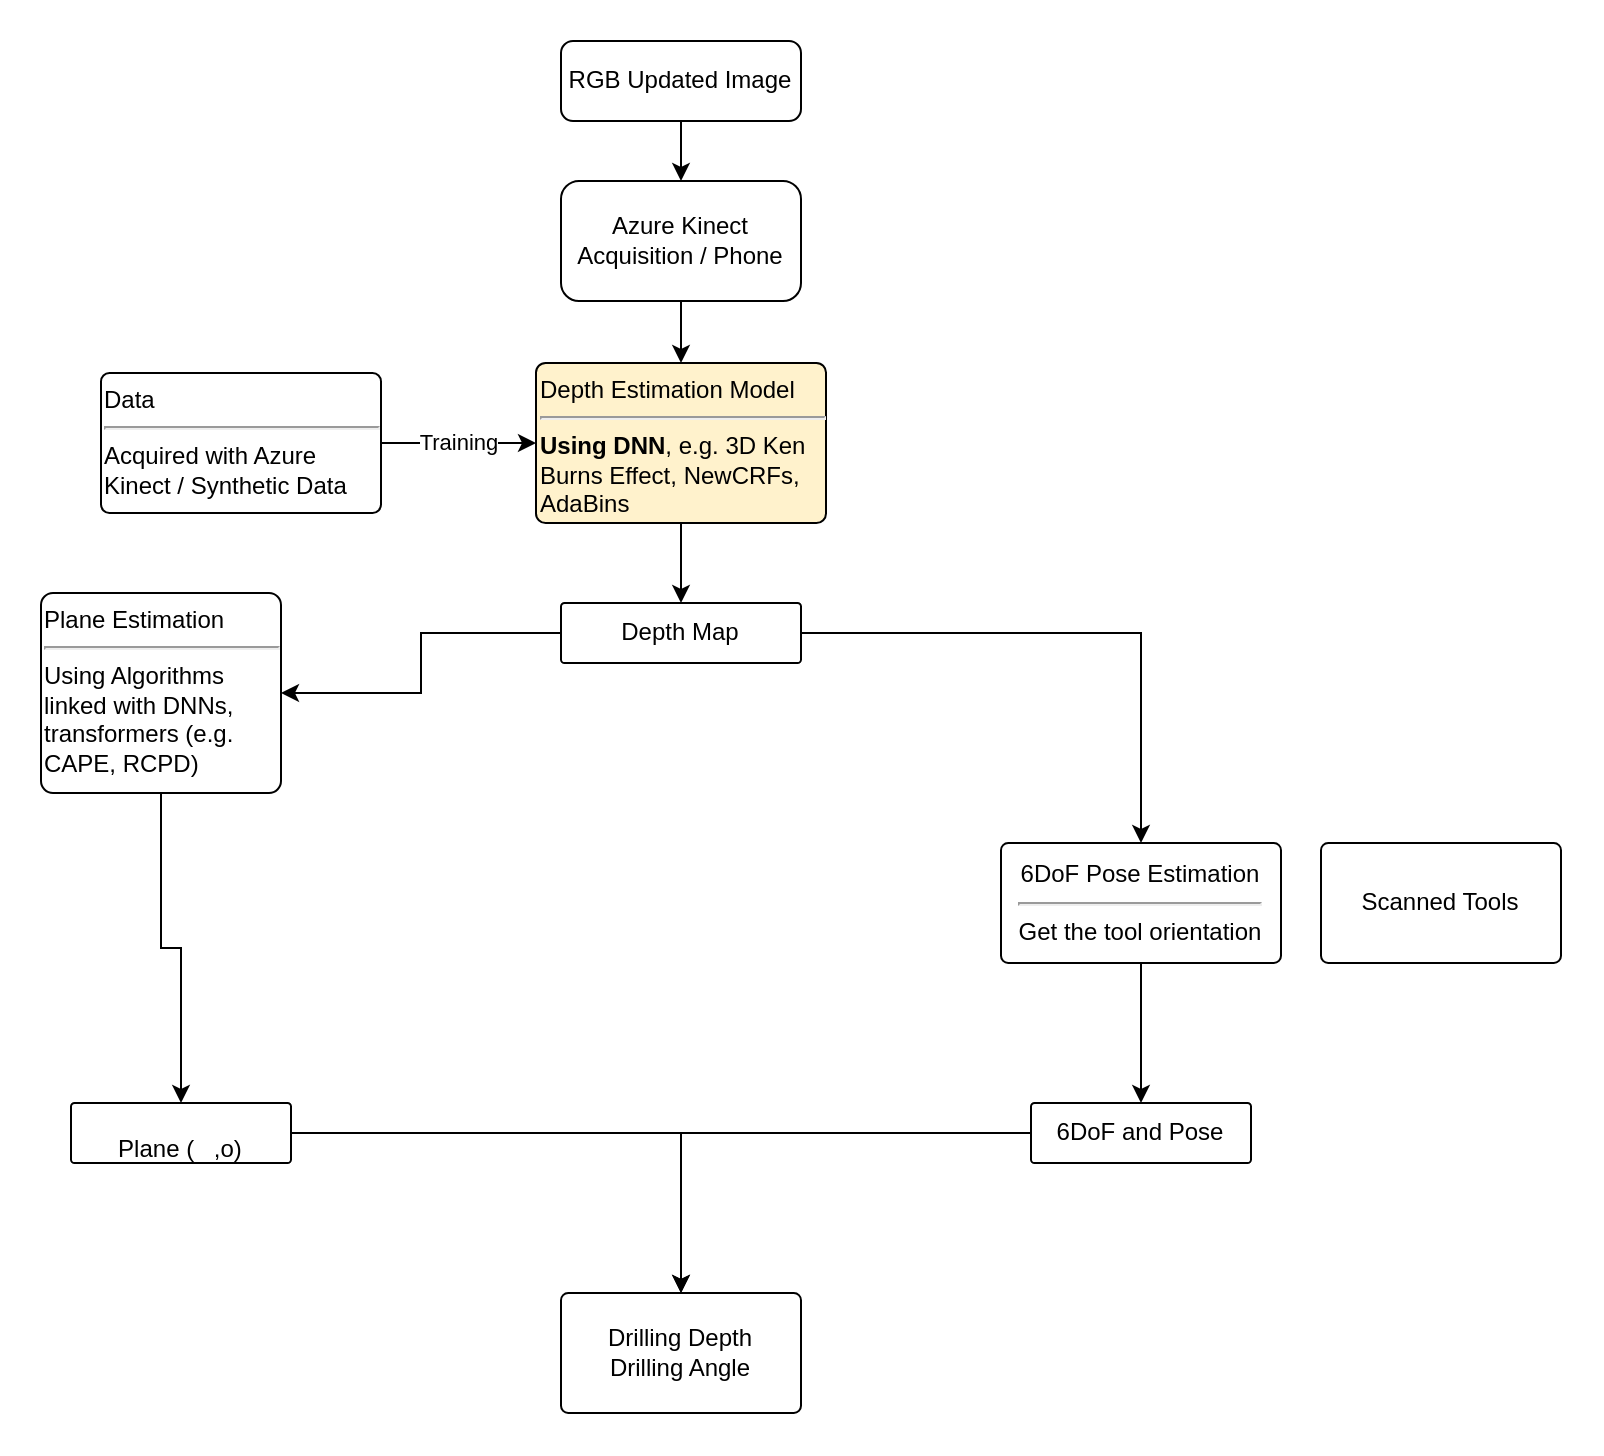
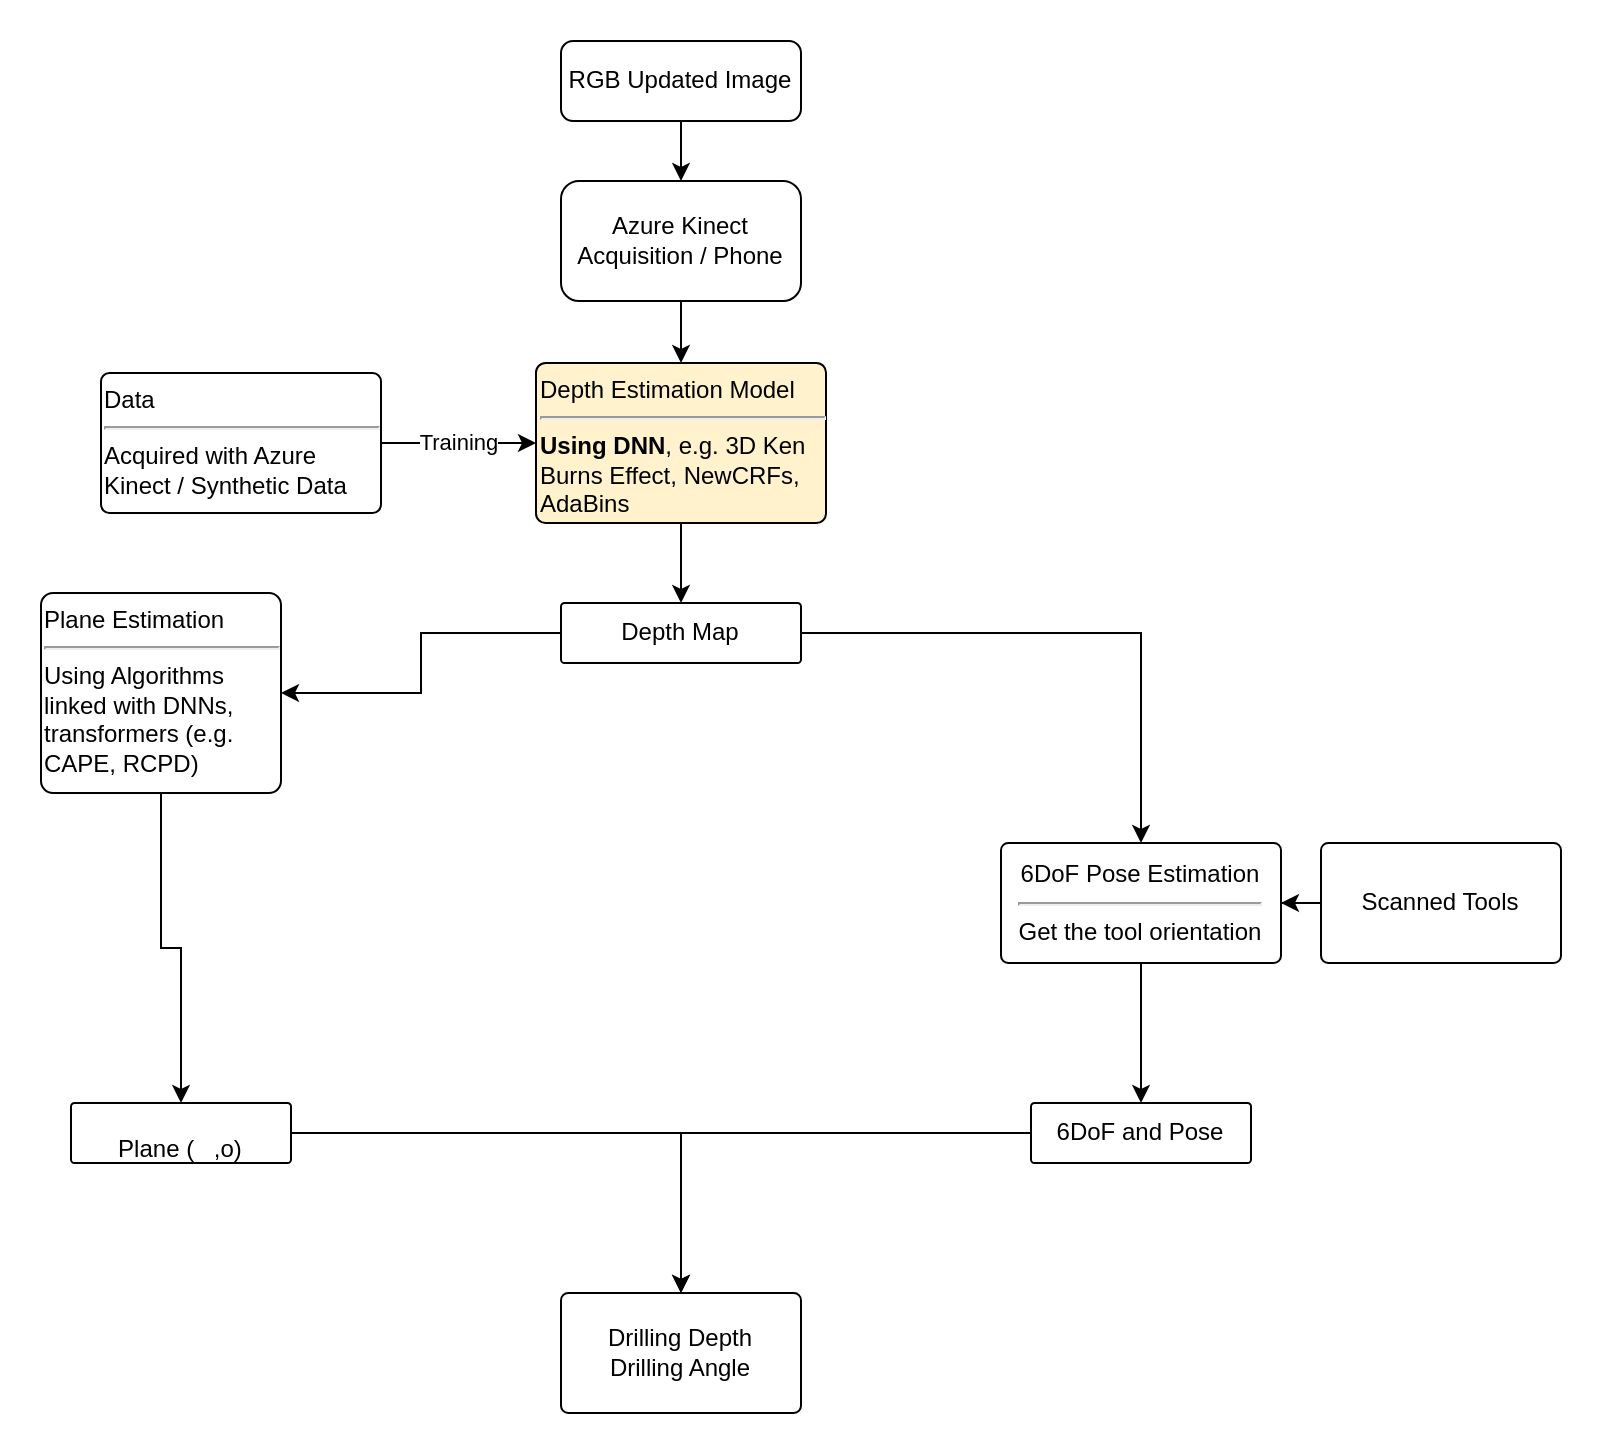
edge "Scanned Tools" -> "6DoF Pose EstimationGet the tool orientation": added
